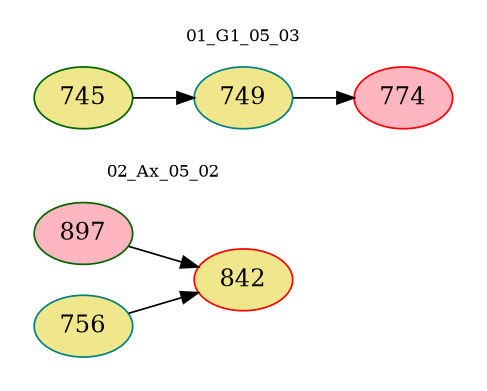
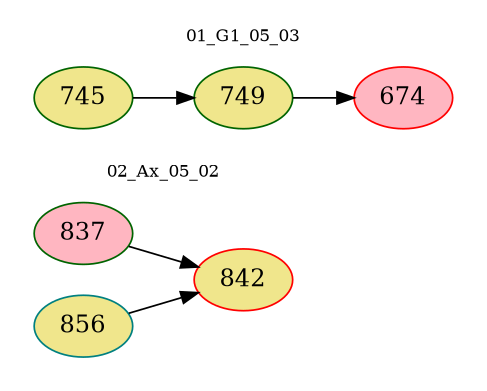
node "749": color teal -> darkgreen
node "774": label "774" -> "674"
node "897": label "897" -> "837"
node "756": label "756" -> "856"
